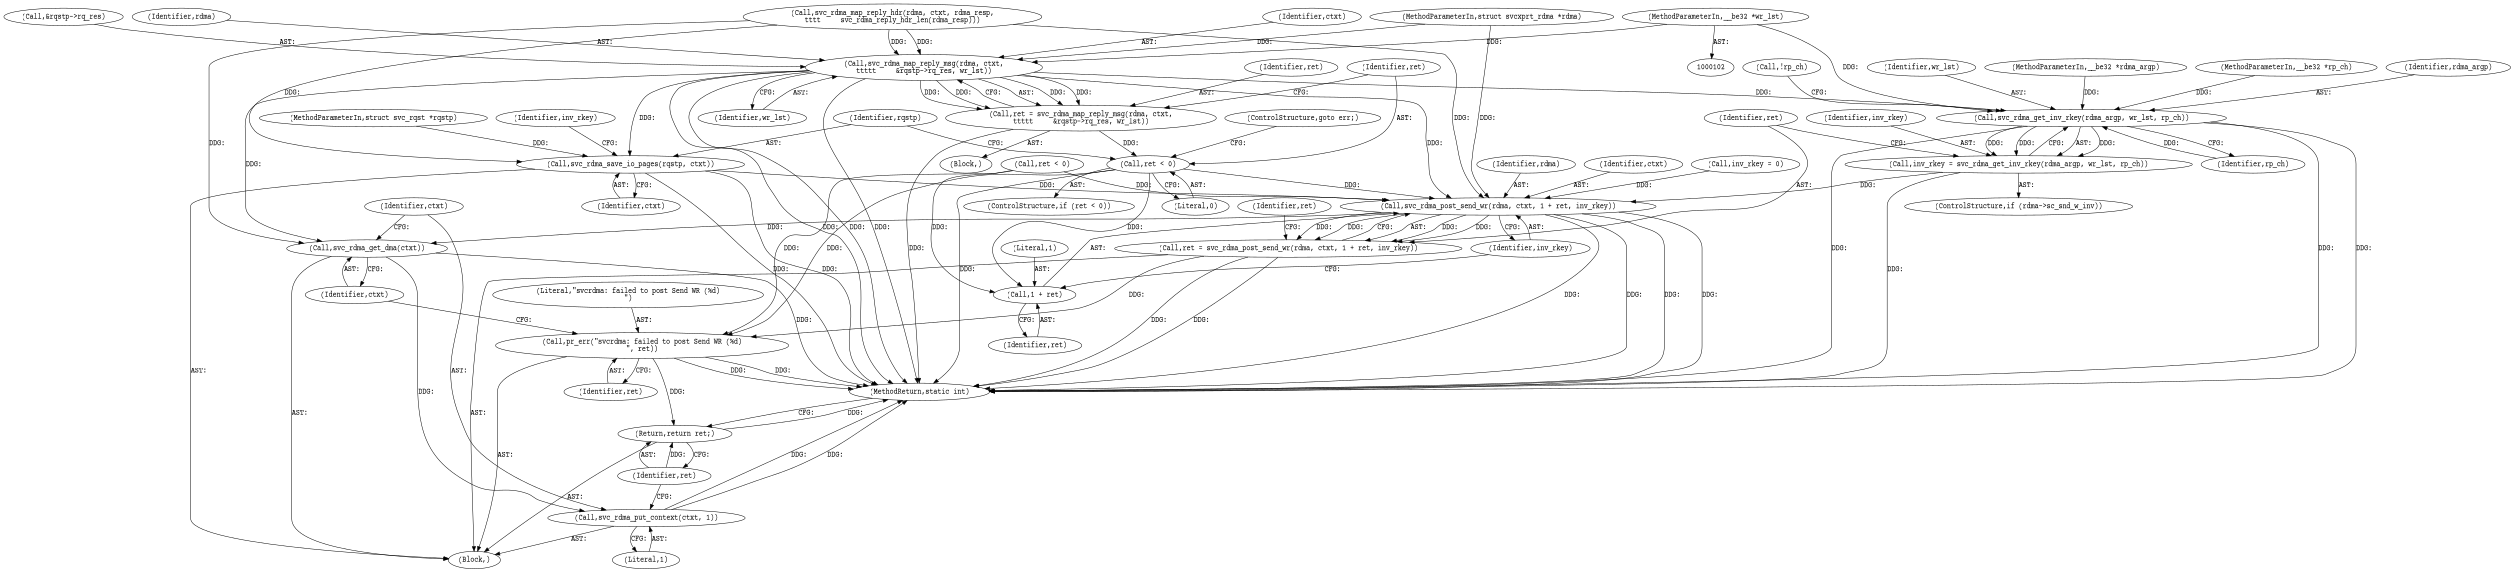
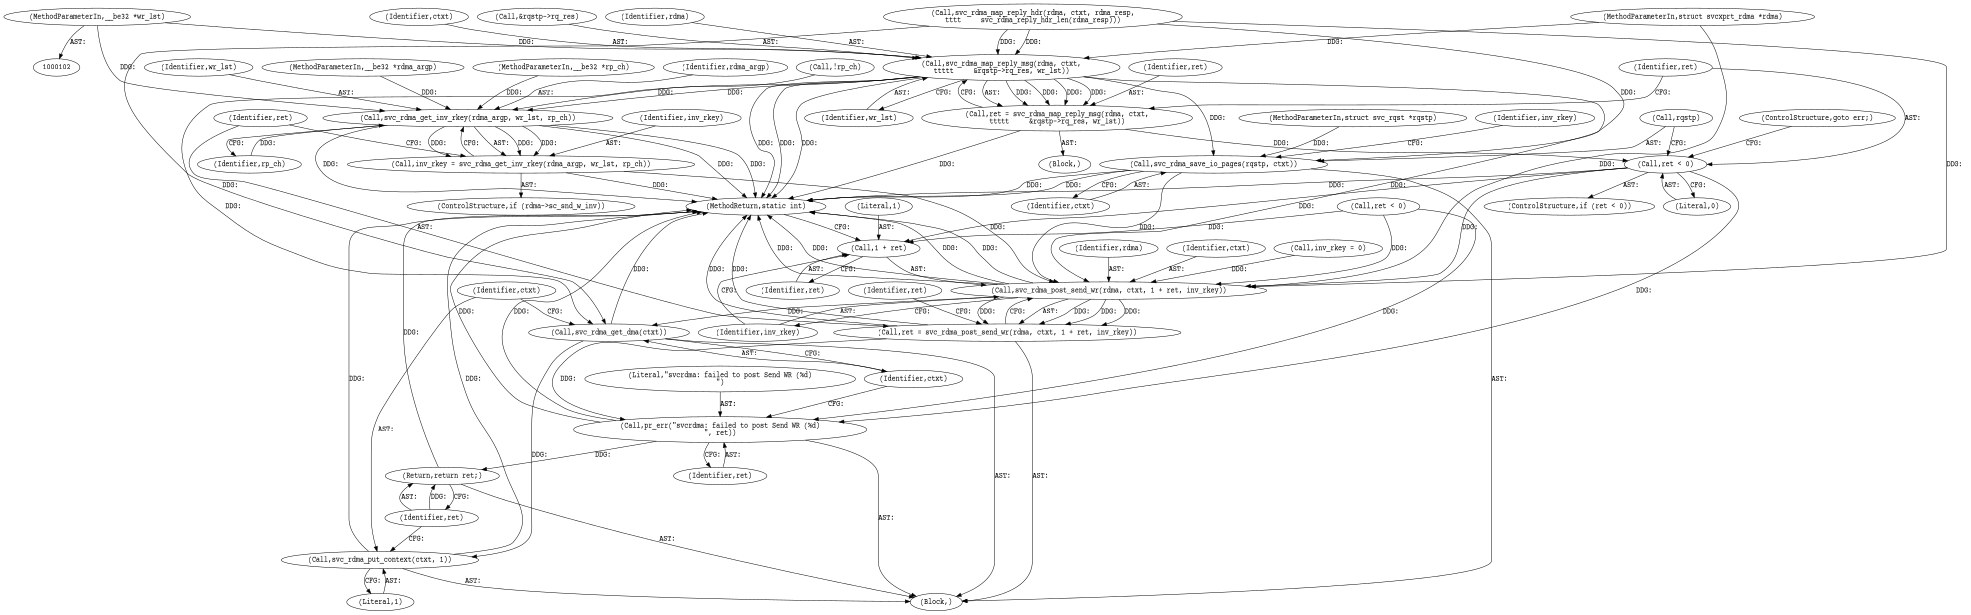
edge "(Call,!rp_ch)" -> "(Call,svc_rdma_get_inv_rkey(rdma_argp, wr_lst, rp_ch))": label "CFG: " -> "DDG: "
node "(Identifier,rqstp)": label "(Identifier,rqstp)" -> "(Call,rqstp)"
edge "(MethodReturn,static int)" -> "(Return,return ret;)": now "(MethodReturn,static int)" -> "(Call,1 + ret)"
